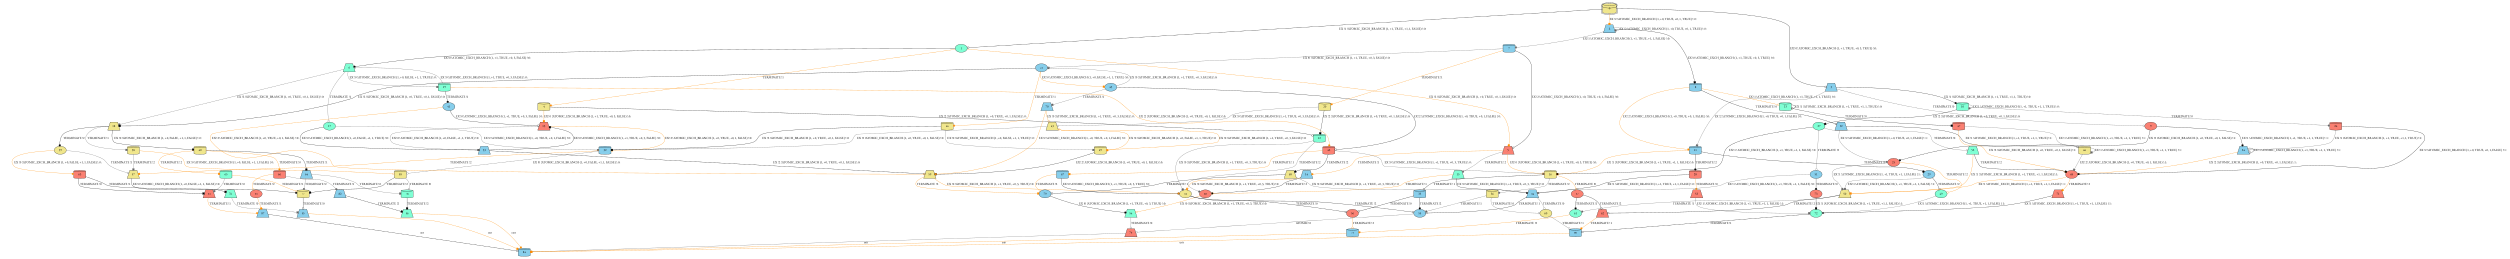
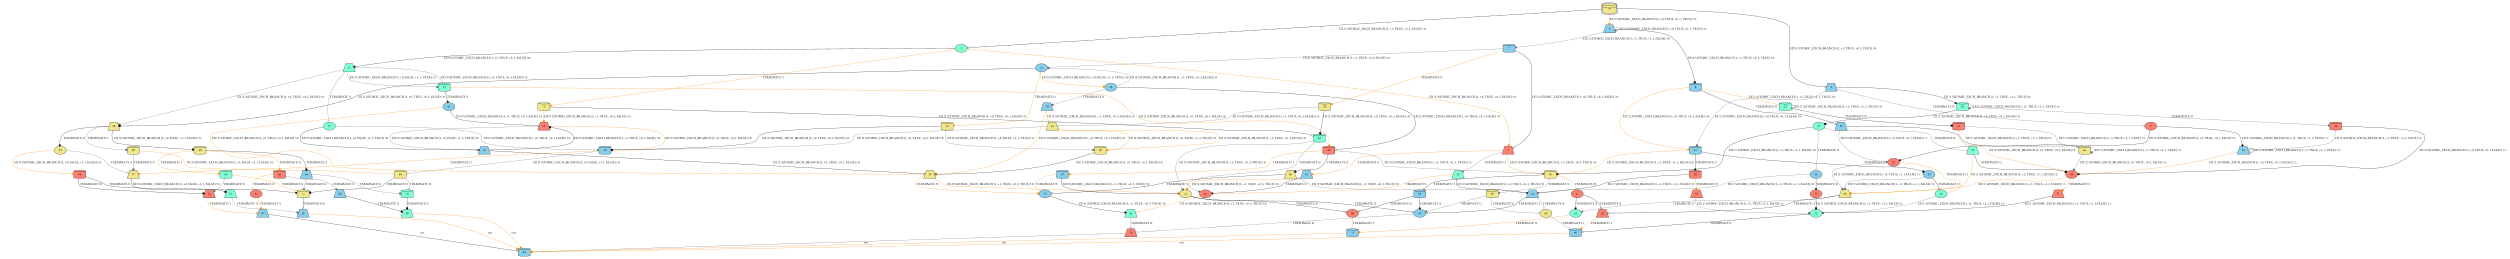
edge "55" -> "74": label "ATOMIC !0" -> "TERMINATE !0"
